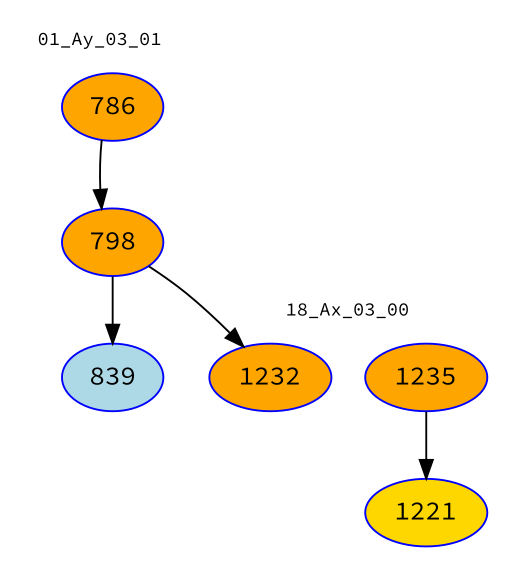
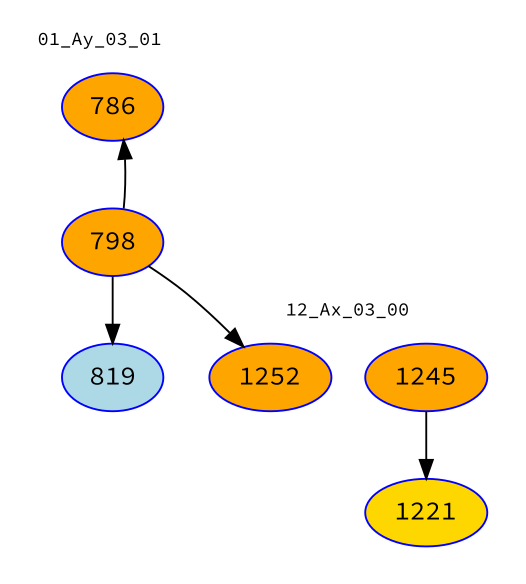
edge "786" -> "798": reversed
cluster "18_Ax_03_00": label "18_Ax_03_00" -> "12_Ax_03_00"
node "839": label "839" -> "819"
node "1232": label "1232" -> "1252"
node "1235": label "1235" -> "1245"
